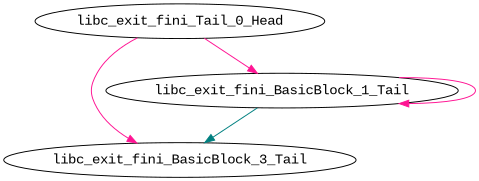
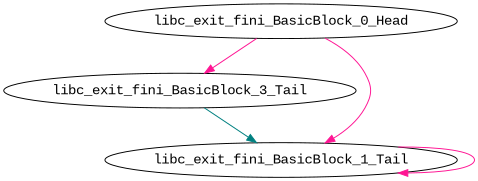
node "libc_exit_fini_Tail_0_Head": label "libc_exit_fini_Tail_0_Head" -> "libc_exit_fini_BasicBlock_0_Head"
edge "libc_exit_fini_BasicBlock_1_Tail" -> "libc_exit_fini_BasicBlock_3_Tail": reversed
